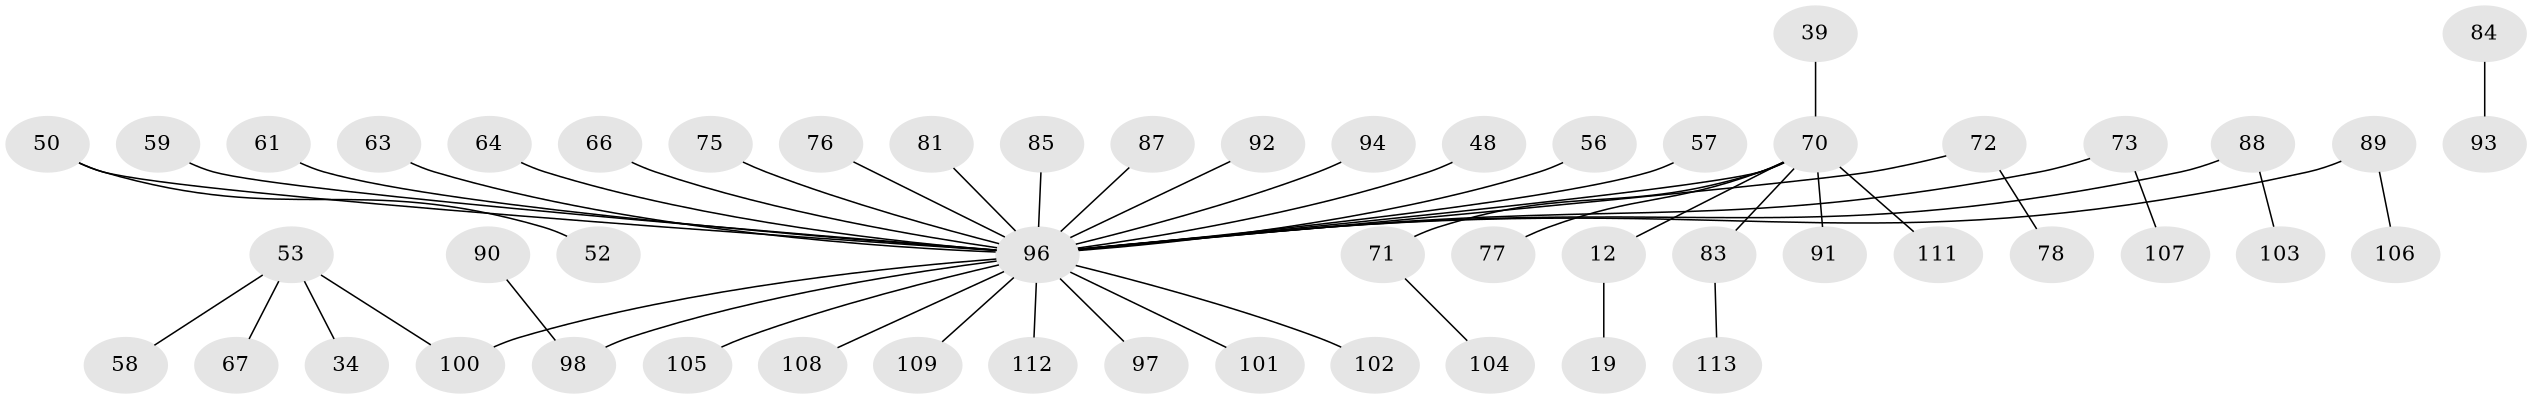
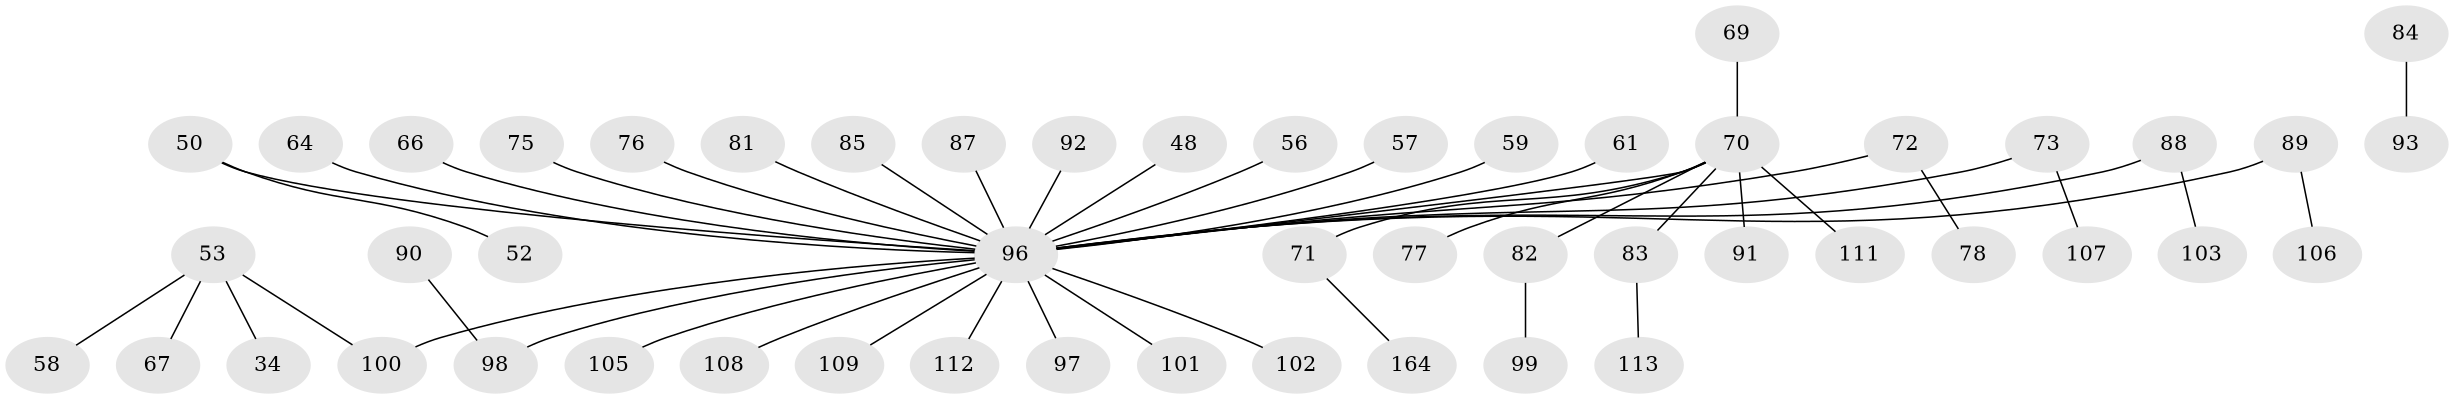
node "39": label "39" -> "69"
node "63": removed
node "94": removed
node "12": label "12" -> "82"
node "104": label "104" -> "164"
node "19": label "19" -> "99"
